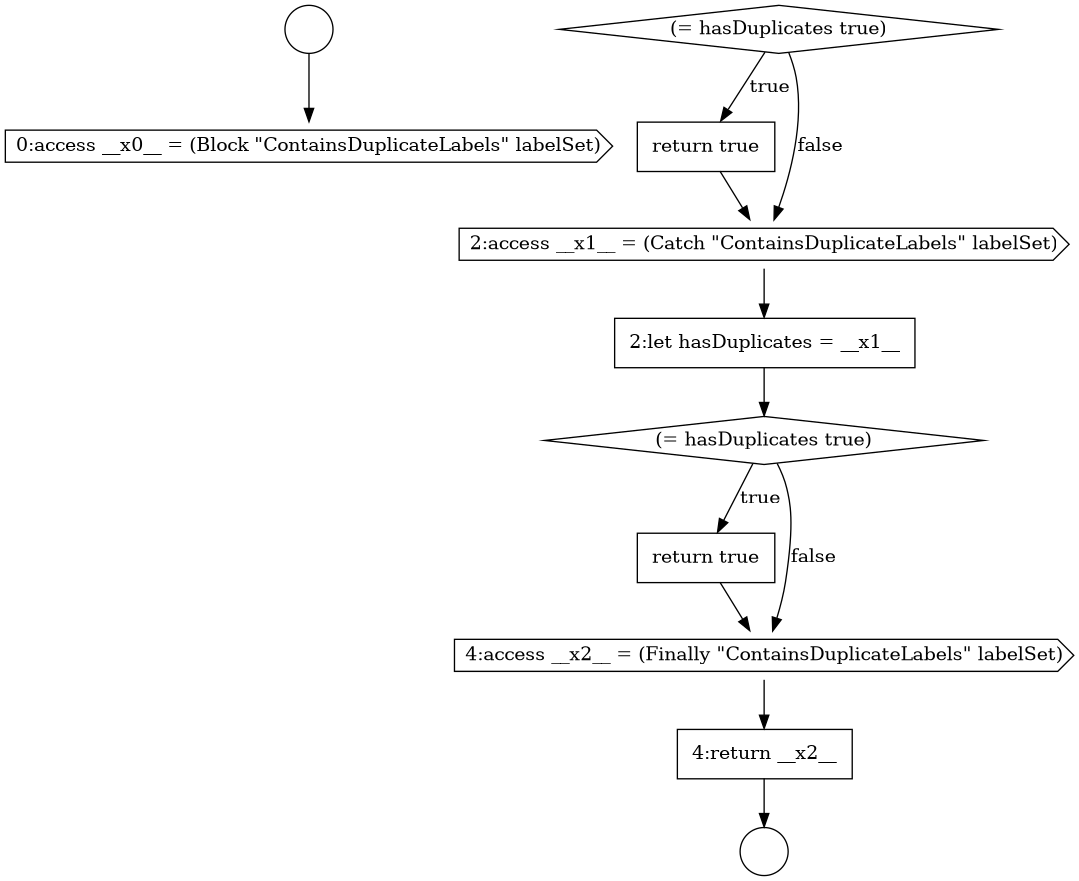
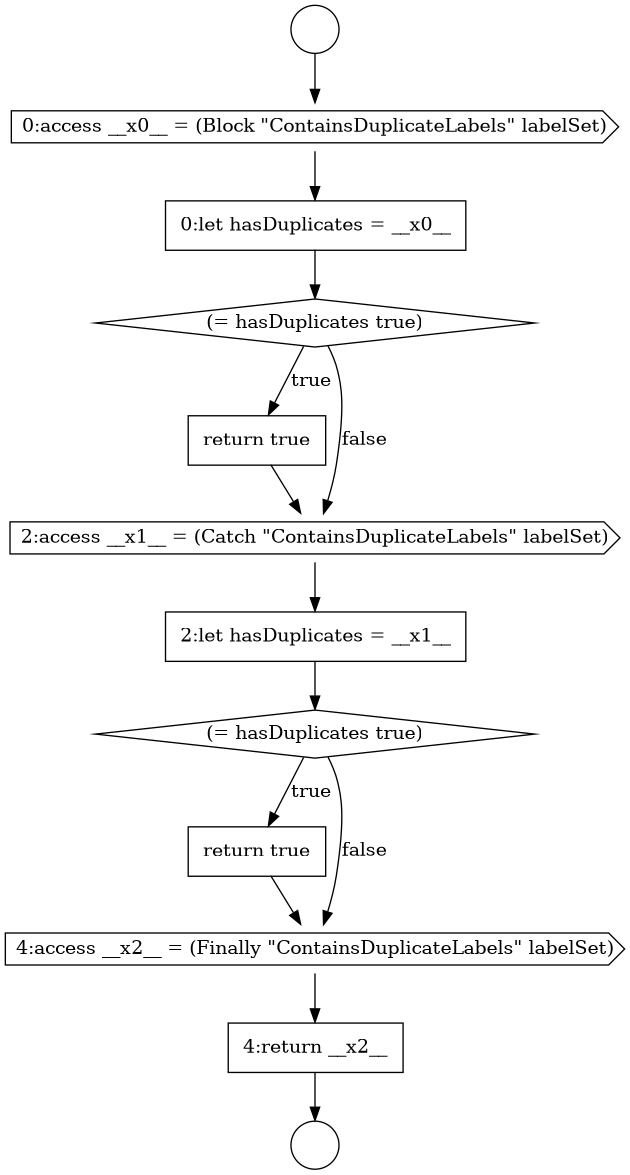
node "0:let hasDuplicates = __x0__": added
